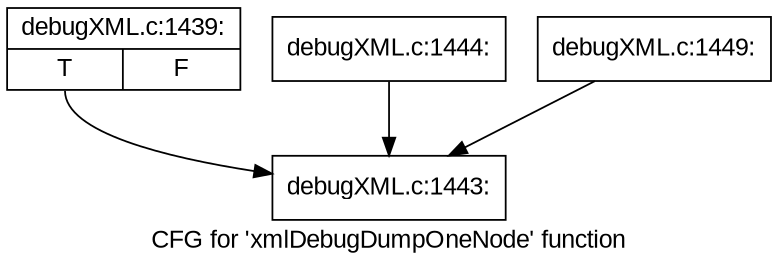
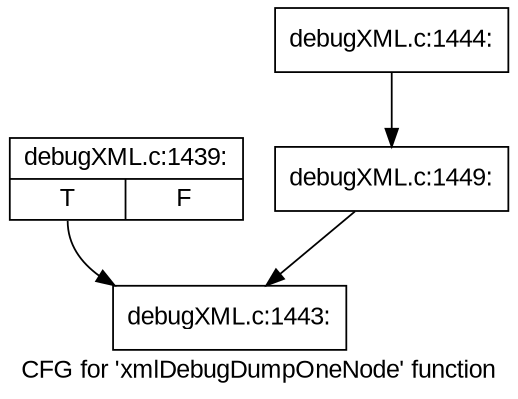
edge "debugXML.c:1444:" -> "debugXML.c:1443:": now "debugXML.c:1444:" -> "debugXML.c:1449:"
